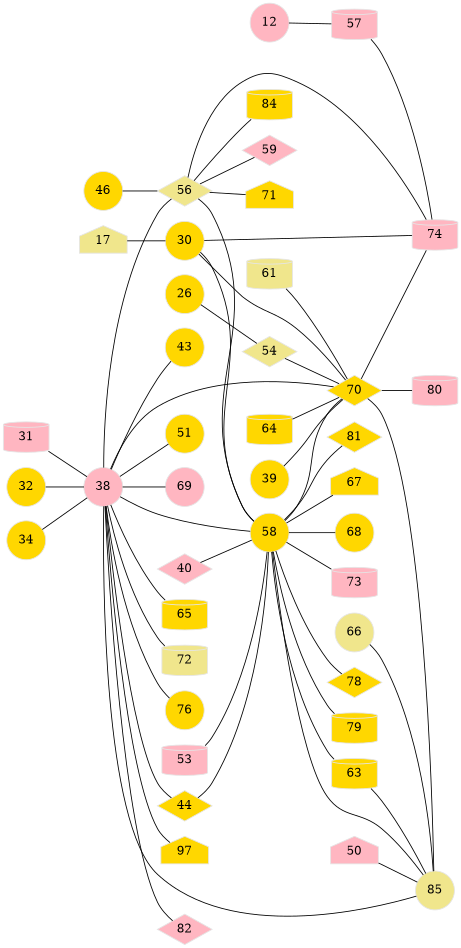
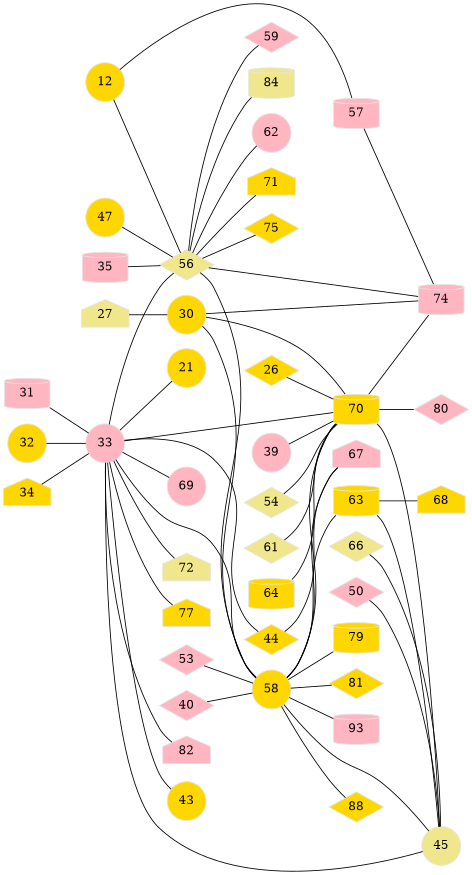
node "12": fillcolor lightpink -> gold
node "84": fillcolor gold -> khaki
node "62": added
edge "12" -- "56": added
node "46": label "46" -> "47"
node "75": added
node "17": label "17" -> "27"
node "35": added
node "61": shape cylinder -> diamond
node "26": shape circle -> diamond
edge "26" -- "54": now "26" -- "70"
node "70": shape diamond -> cylinder
node "80": shape cylinder -> diamond
node "51": label "51" -> "21"
node "39": fillcolor gold -> lightpink
node "67": fillcolor gold -> lightpink
node "38": label "38" -> "33"
edge "58" -- "68": now "63" -- "68"
node "68": shape circle -> house
node "34": shape circle -> house
node "73": label "73" -> "93"
node "65": removed
node "66": shape circle -> diamond
node "72": shape cylinder -> house
edge "58" -- "44": now "67" -- "44"
node "78": label "78" -> "88"
node "76": removed
node "53": shape cylinder -> diamond
node "97": label "97" -> "77"
node "50": shape house -> diamond
node "85": label "85" -> "45"
node "82": shape diamond -> house
